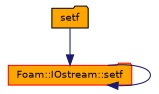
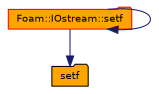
edge "setf" -> "Foam::IOstream::setf": reversed
